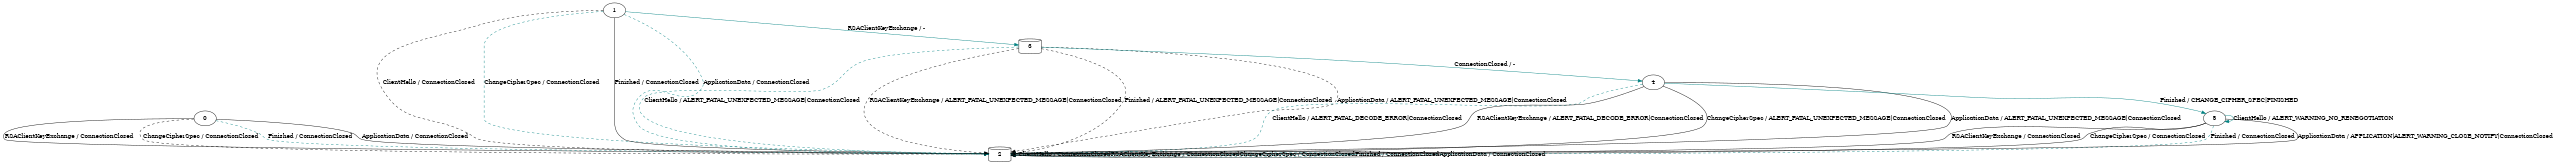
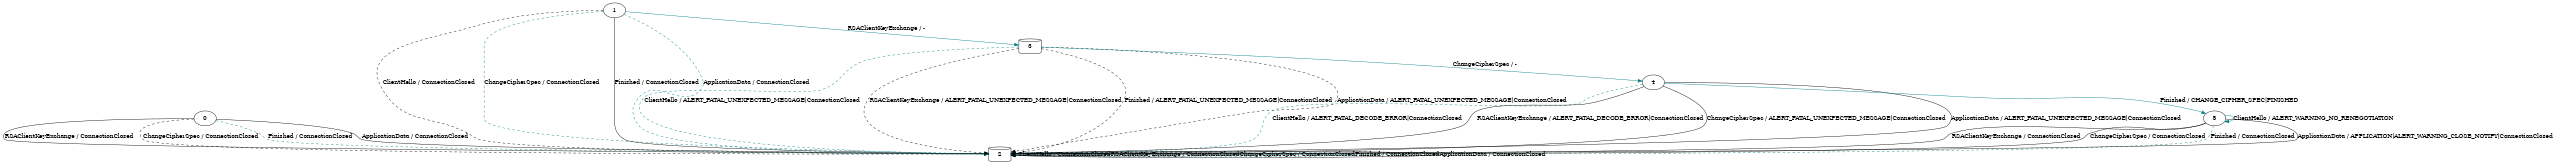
edge "3" -> "4": label "ConnectionClosed / -" -> "ChangeCipherSpec / -"
